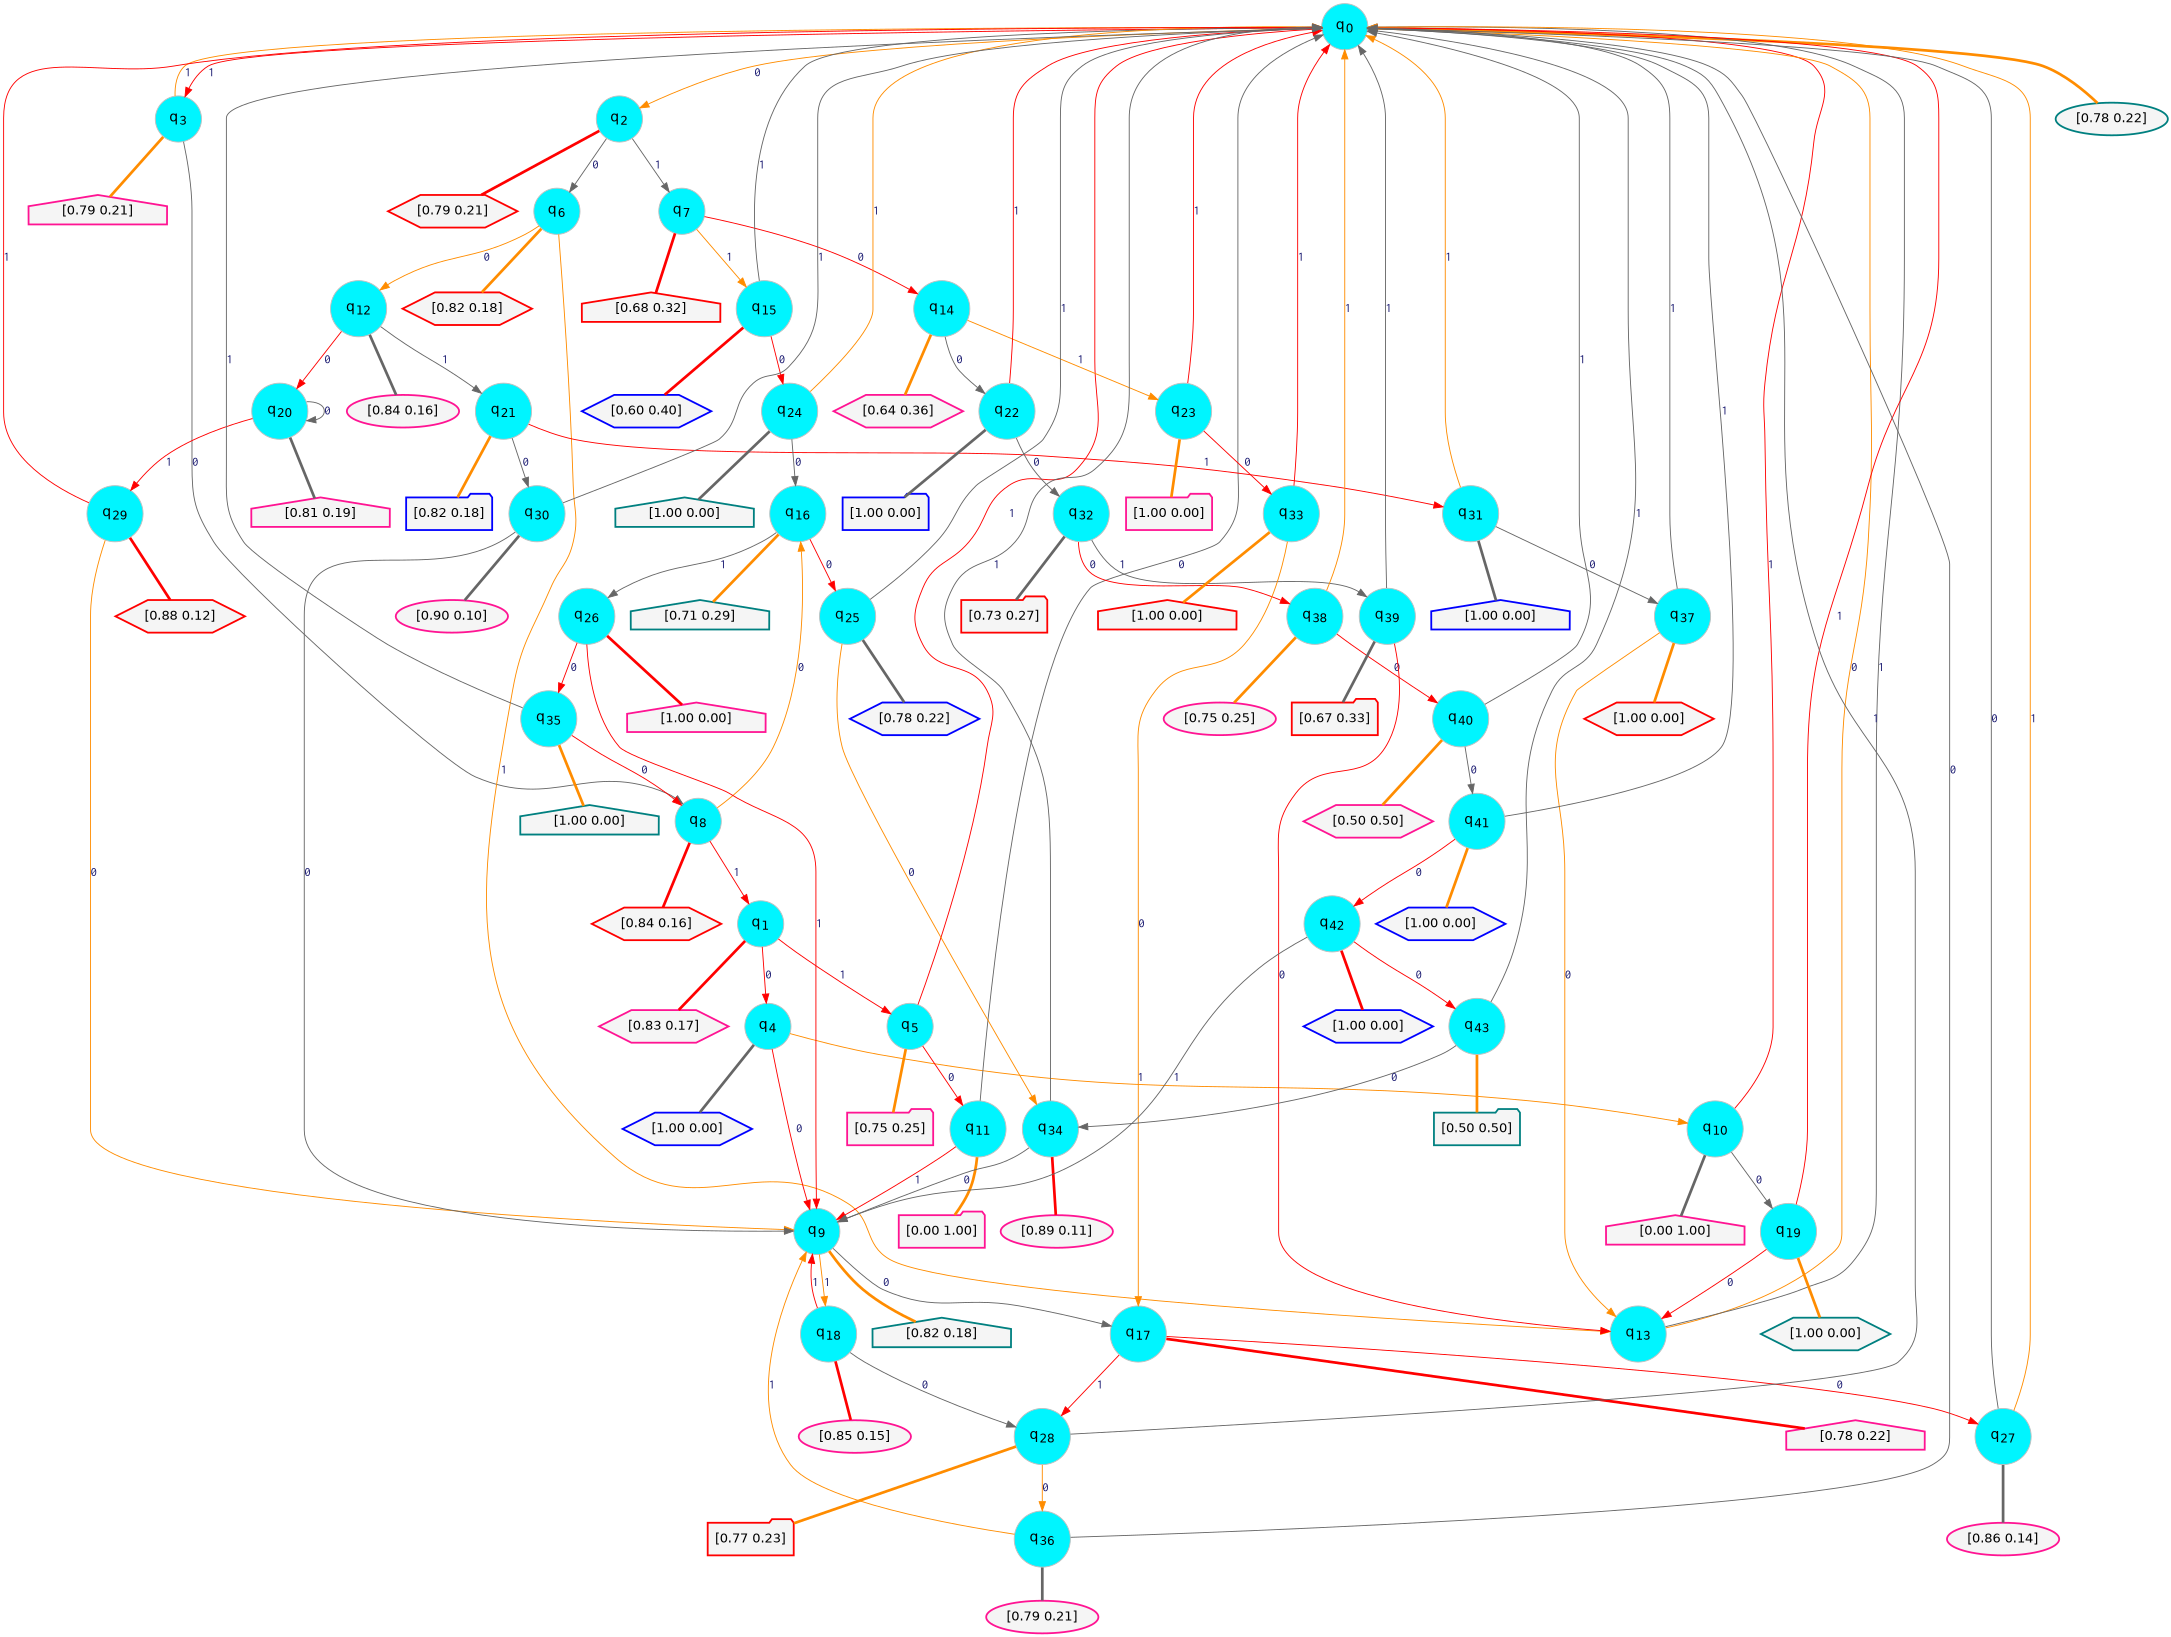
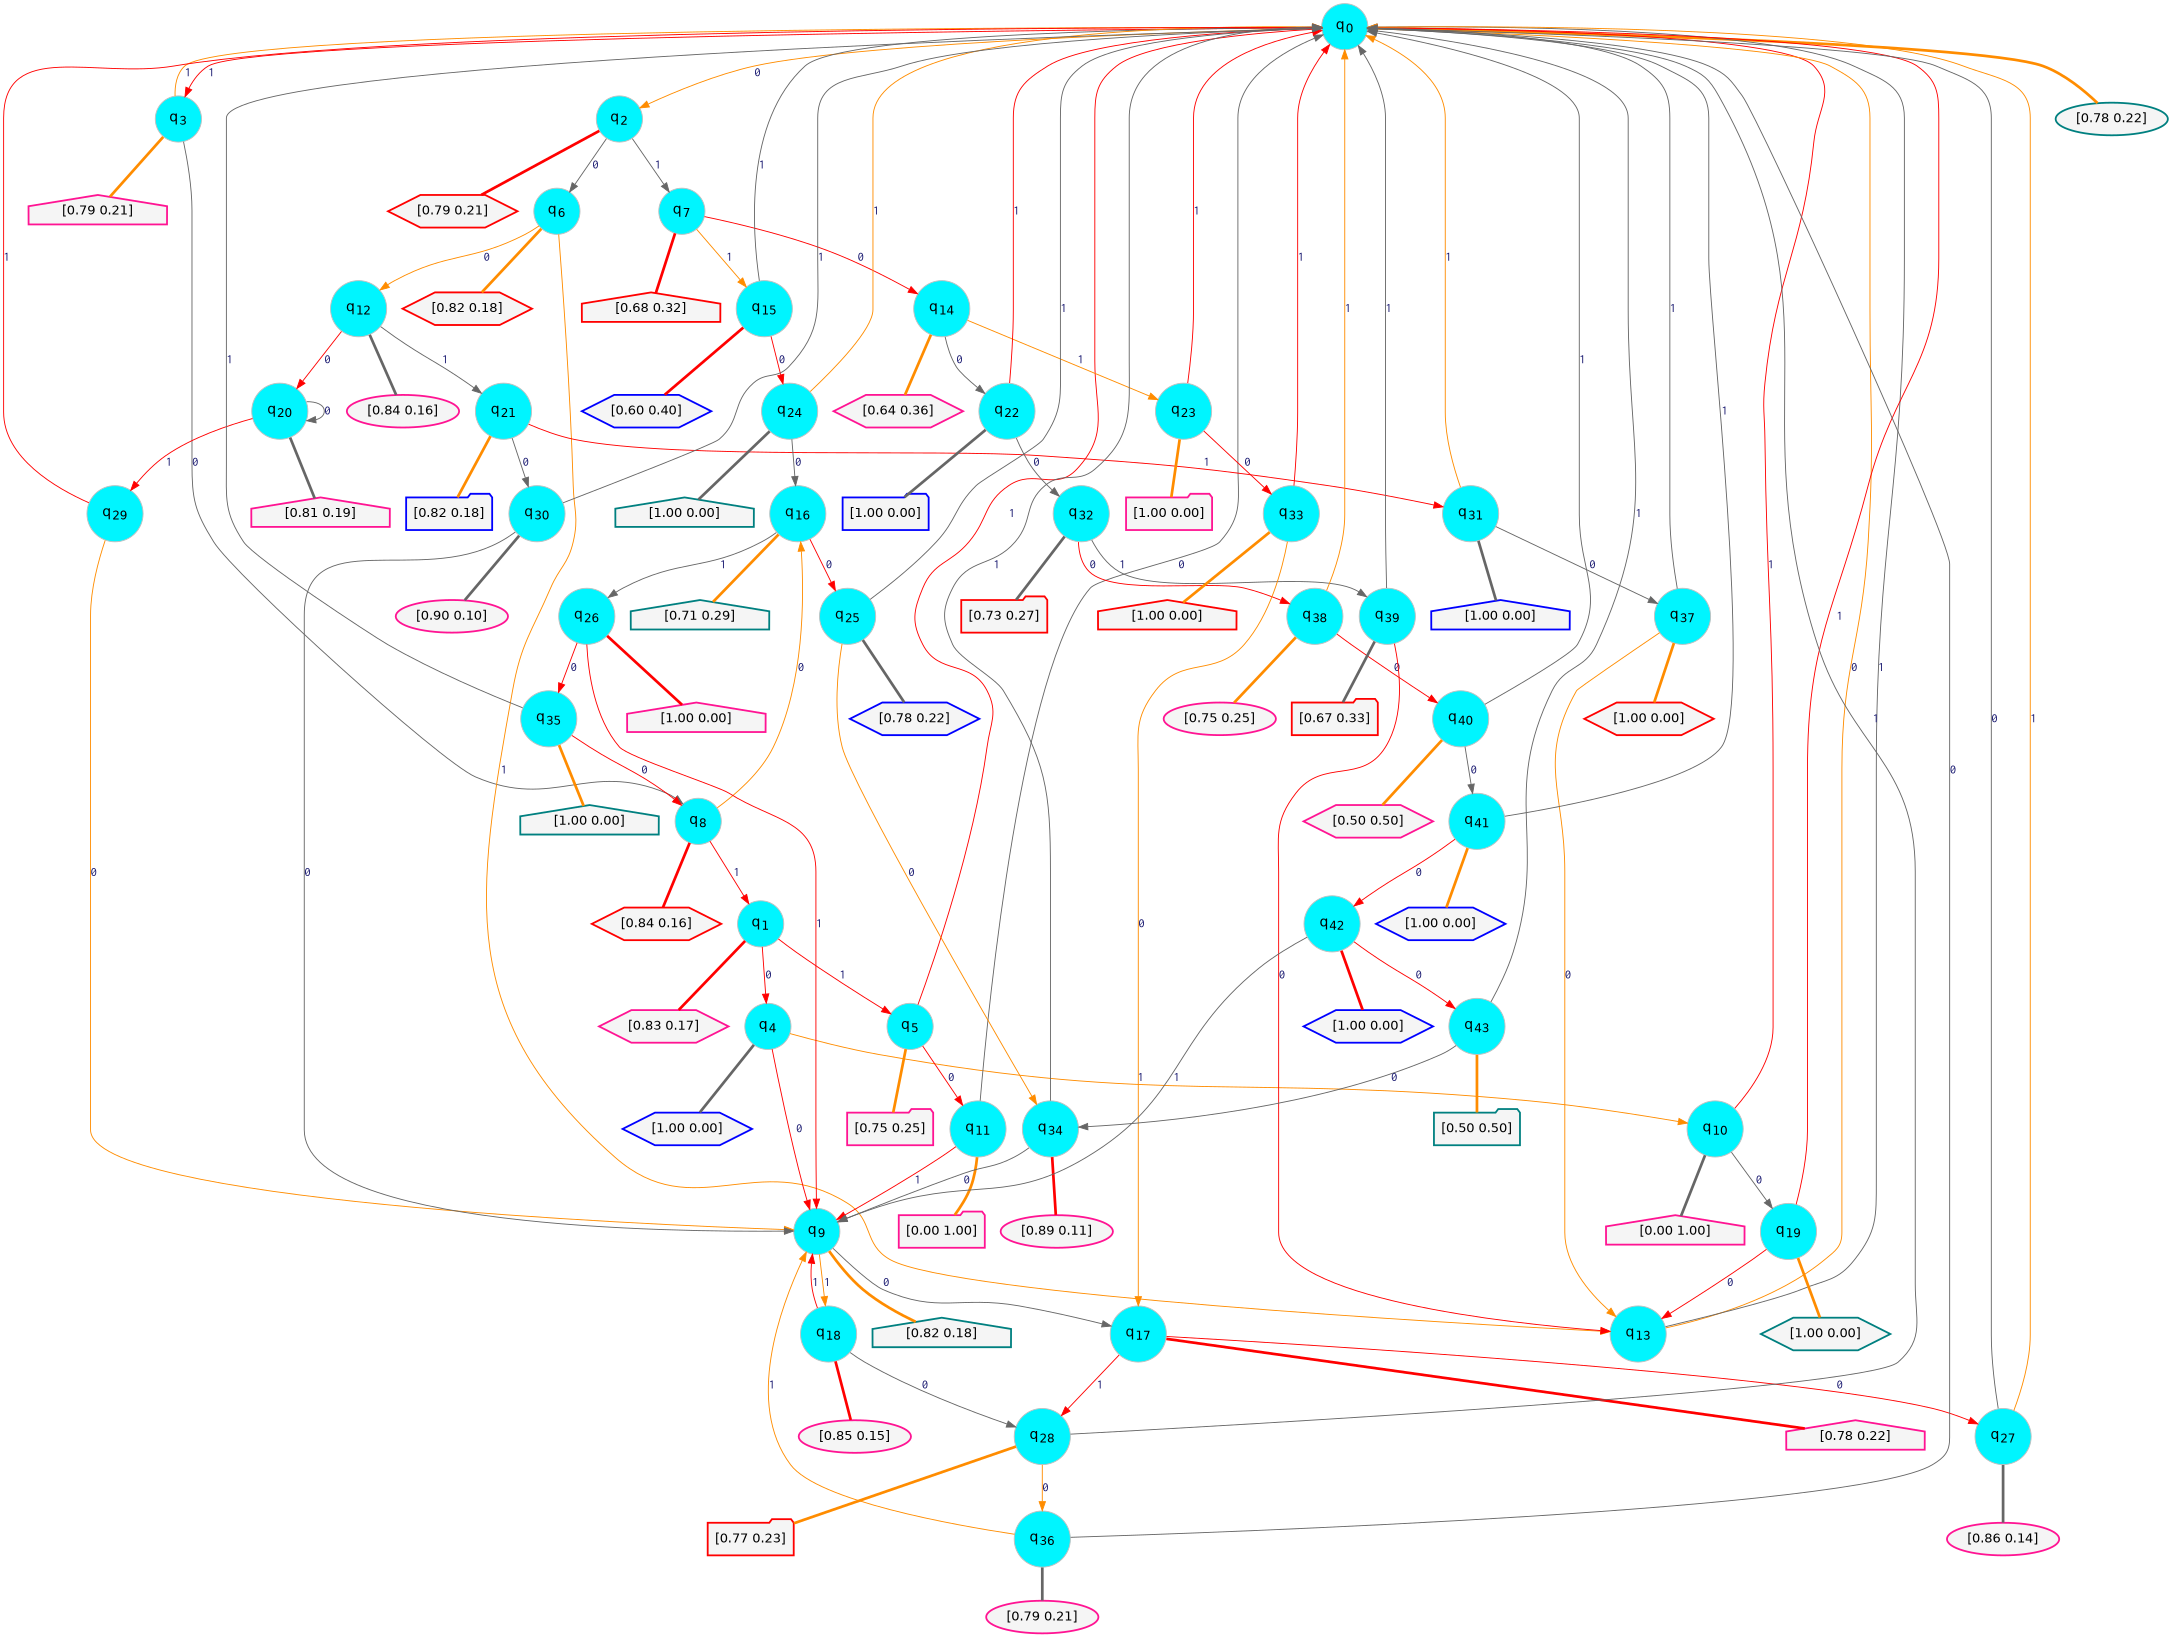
node "[0.88 0.12]": removed
